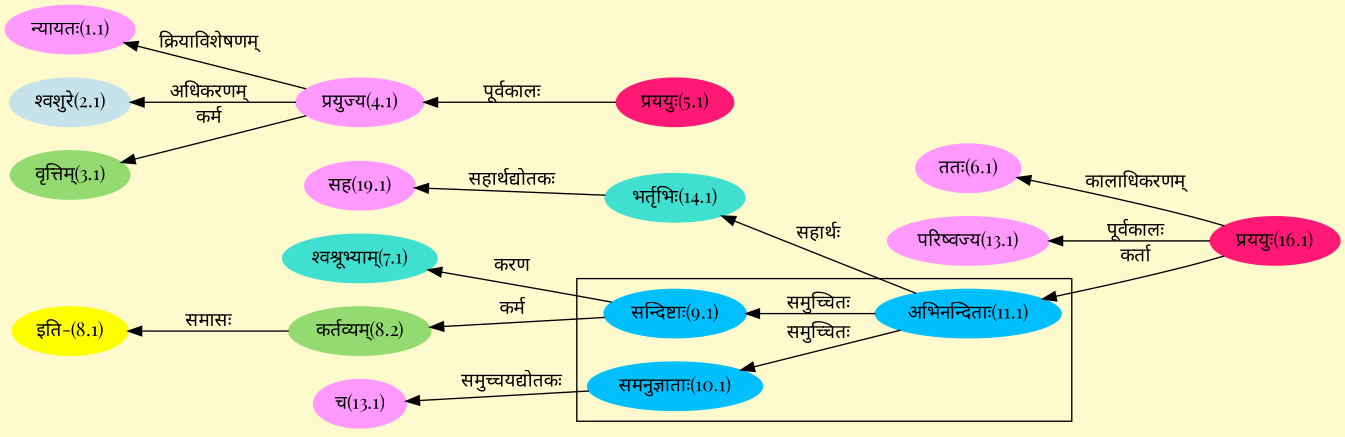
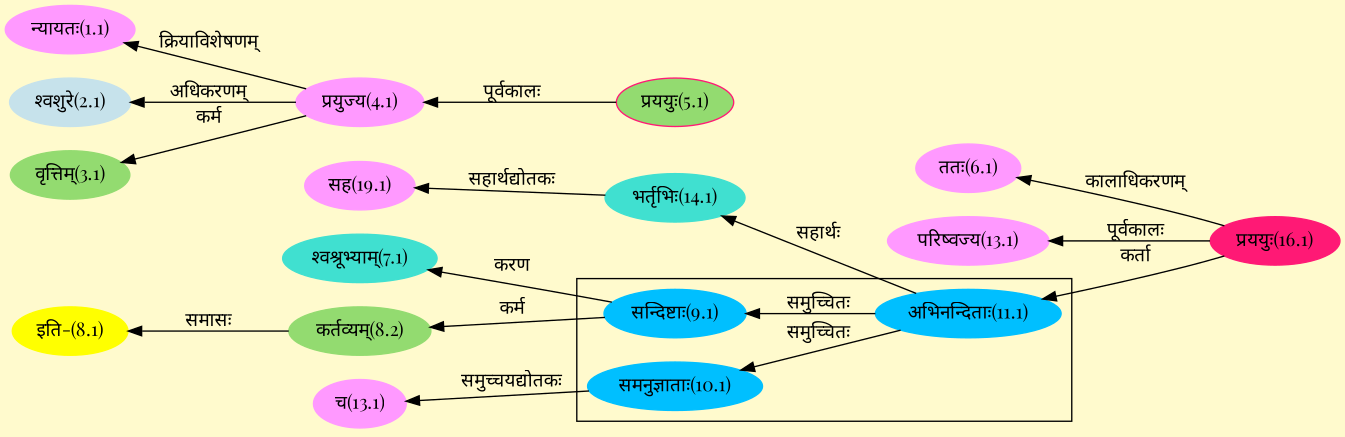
node "प्रययुः(5.1)": fillcolor #ff1975 -> #93db70
